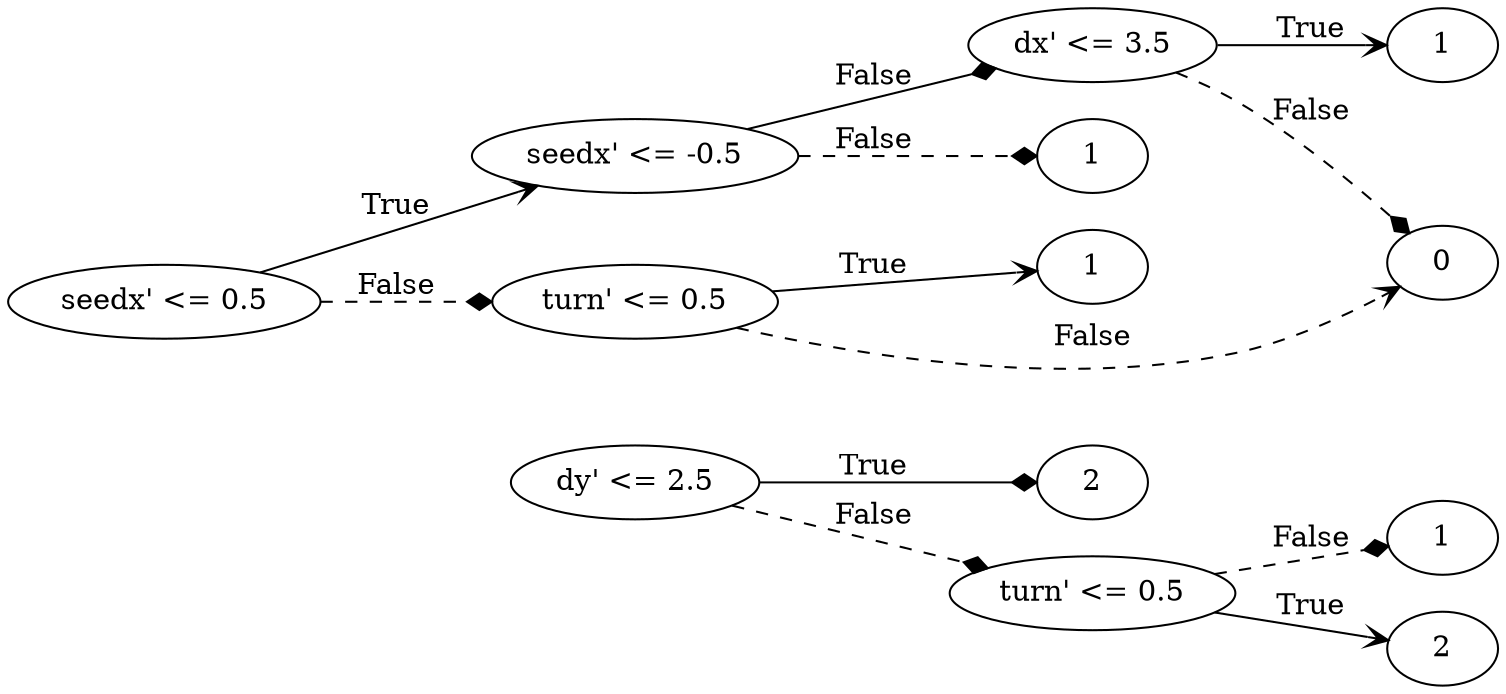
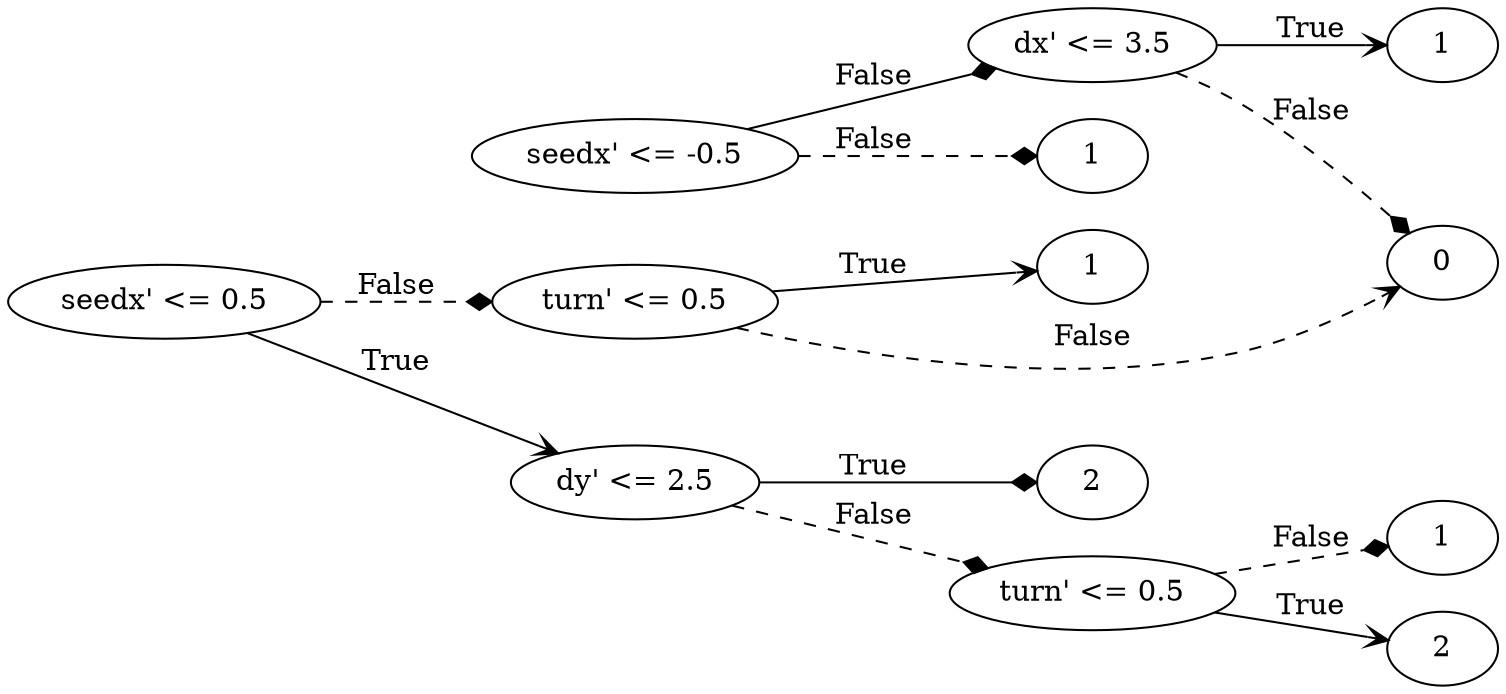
edge "seedx' <= 0.5" -> "seedx' <= -0.5": now "seedx' <= 0.5" -> "dy' <= 2.5"
